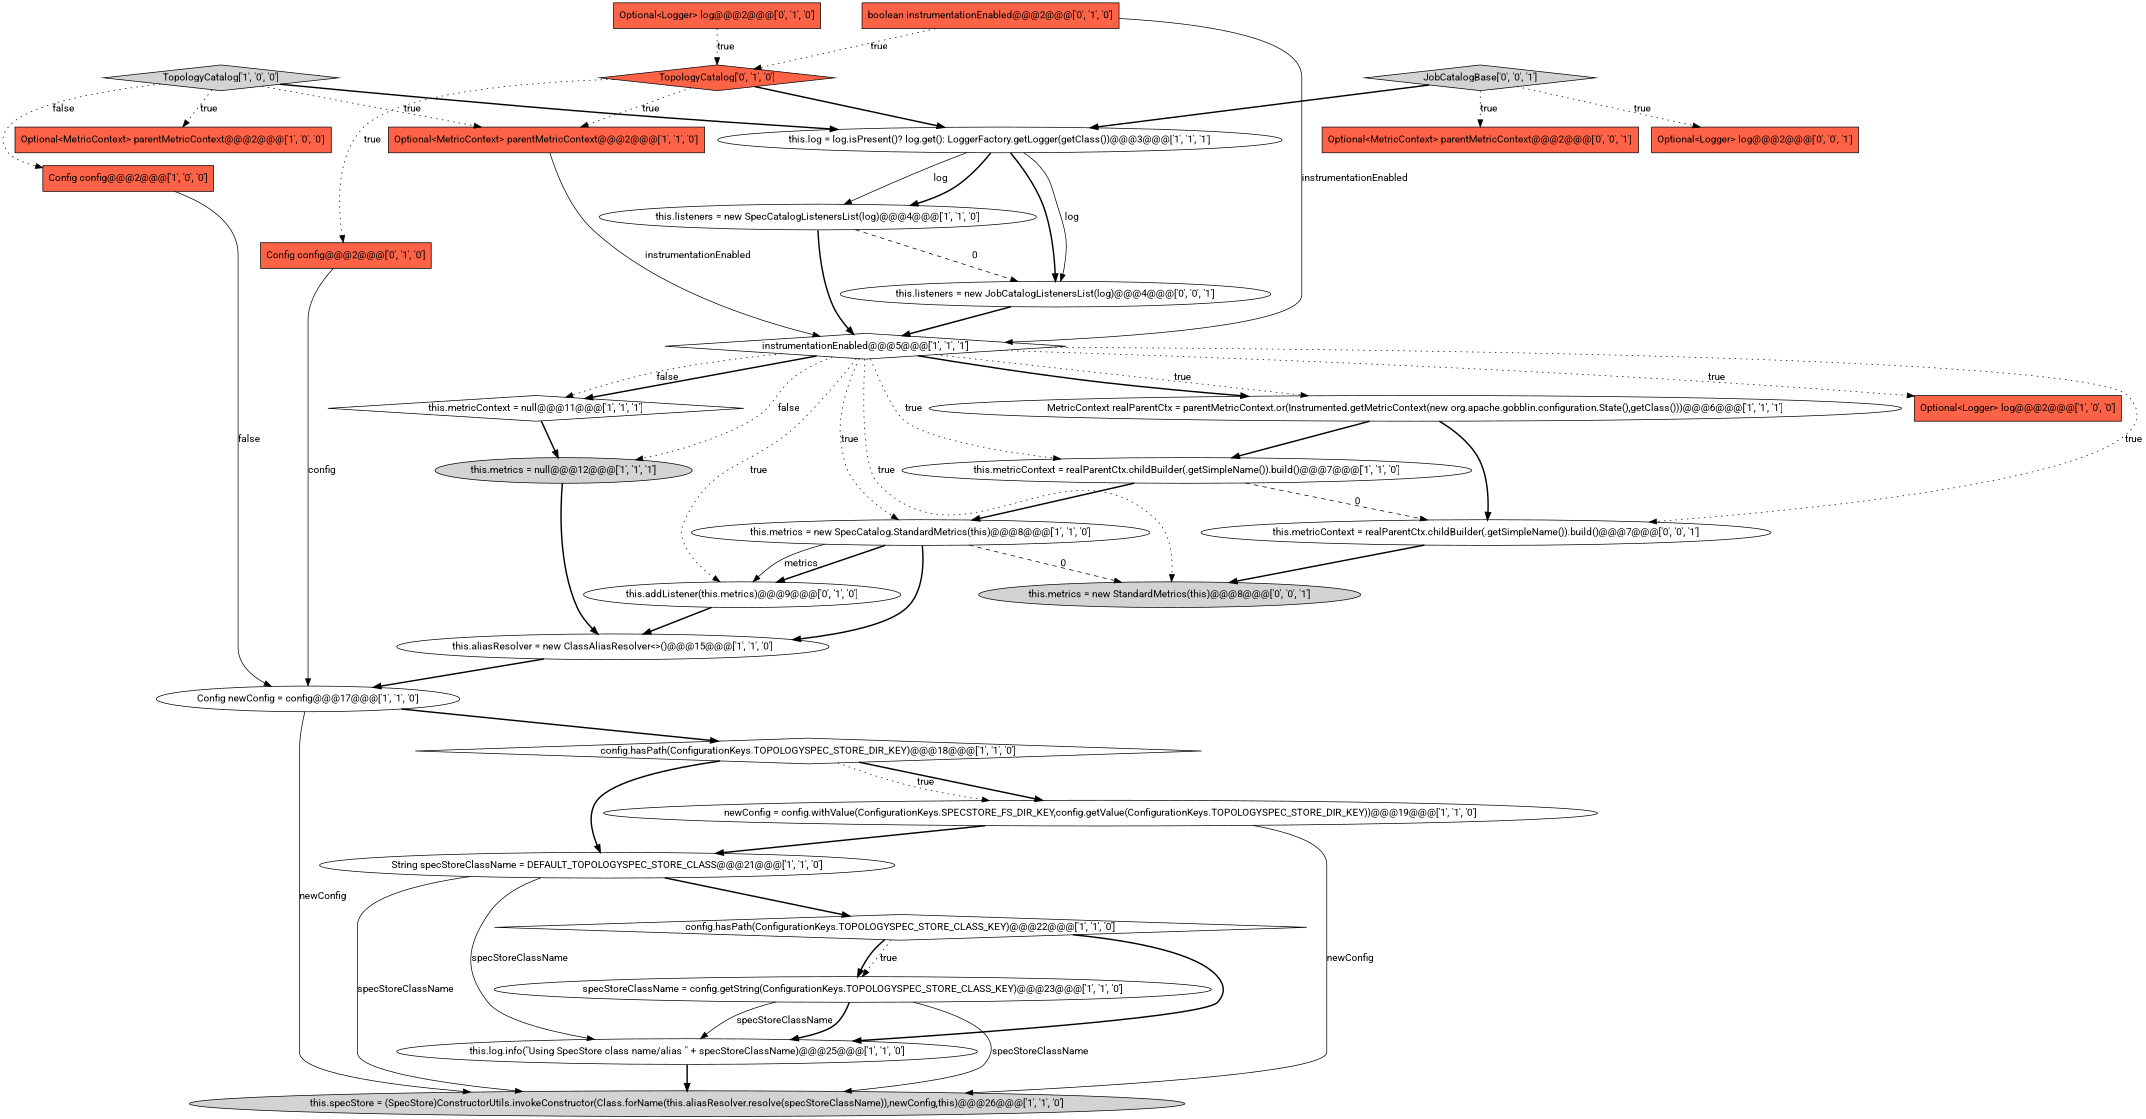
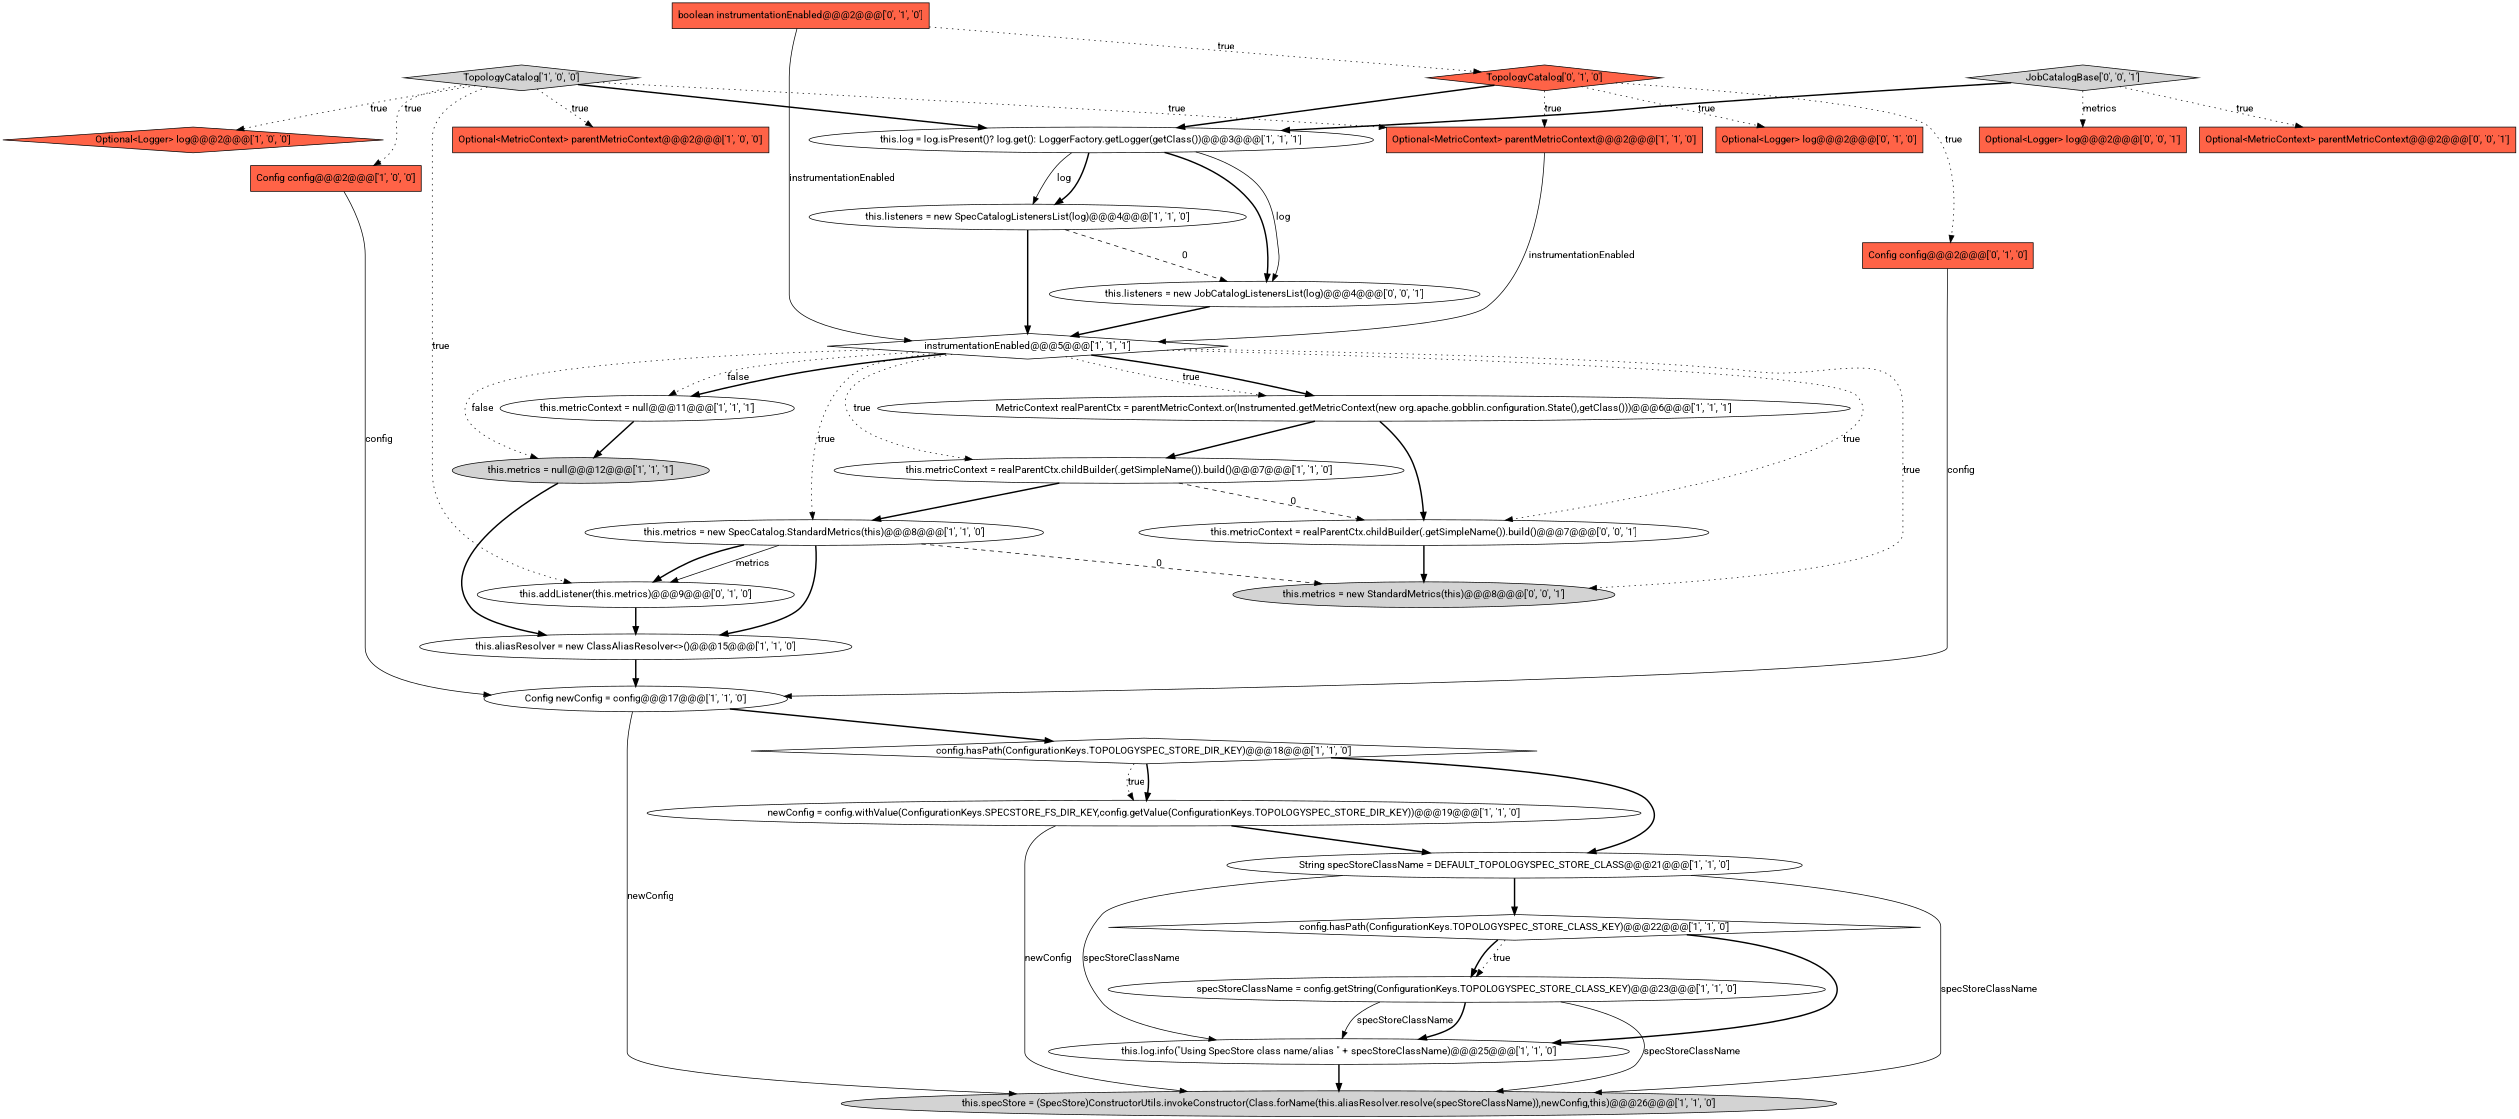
edge "Optional<Logger> log@@@2@@@['0', '1', '0']" -> "TopologyCatalog['0', '1', '0']": reversed
edge "TopologyCatalog['1', '0', '0']" -> "Config config@@@2@@@['1', '0', '0']": label "false" -> "true"
edge "JobCatalogBase['0', '0', '1']" -> "Optional<Logger> log@@@2@@@['0', '0', '1']": label "true" -> "metrics"
edge "instrumentationEnabled@@@5@@@['1', '1', '1']" -> "Optional<Logger> log@@@2@@@['1', '0', '0']": now "TopologyCatalog['1', '0', '0']" -> "Optional<Logger> log@@@2@@@['1', '0', '0']"
node "this.metricContext = null@@@11@@@['1', '1', '1']": shape diamond -> ellipse
node "Optional<Logger> log@@@2@@@['1', '0', '0']": shape box -> diamond
edge "Config config@@@2@@@['1', '0', '0']" -> "Config newConfig = config@@@17@@@['1', '1', '0']": label "false" -> "config"
edge "instrumentationEnabled@@@5@@@['1', '1', '1']" -> "this.addListener(this.metrics)@@@9@@@['0', '1', '0']": now "TopologyCatalog['1', '0', '0']" -> "this.addListener(this.metrics)@@@9@@@['0', '1', '0']"
